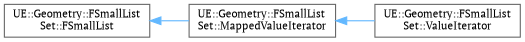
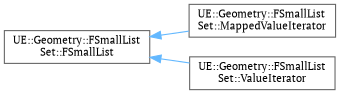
edge "UE::Geometry::FSmallList Set::ValueIterator" -> "UE::Geometry::FSmallList Set::MappedValueIterator": now "UE::Geometry::FSmallList Set::ValueIterator" -> "UE::Geometry::FSmallList Set::FSmallList"
